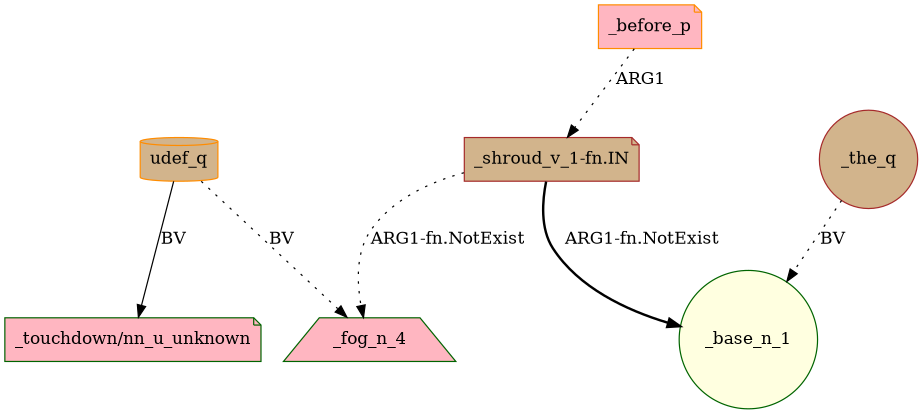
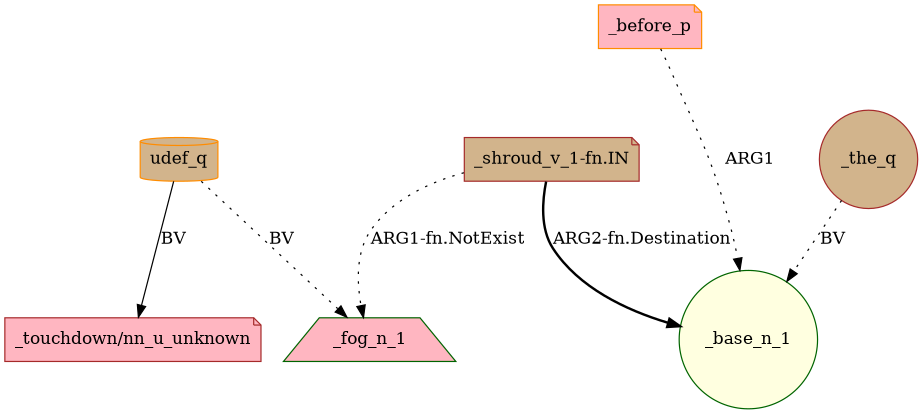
edge "_before_p" -> "_shroud_v_1-fn.IN": now "_before_p" -> "_base_n_1"
edge "_shroud_v_1-fn.IN" -> "_base_n_1": label "ARG1-fn.NotExist" -> "ARG2-fn.Destination"
node "_touchdown/nn_u_unknown": color darkgreen -> brown
node "_fog_n_4": label "_fog_n_4" -> "_fog_n_1"
